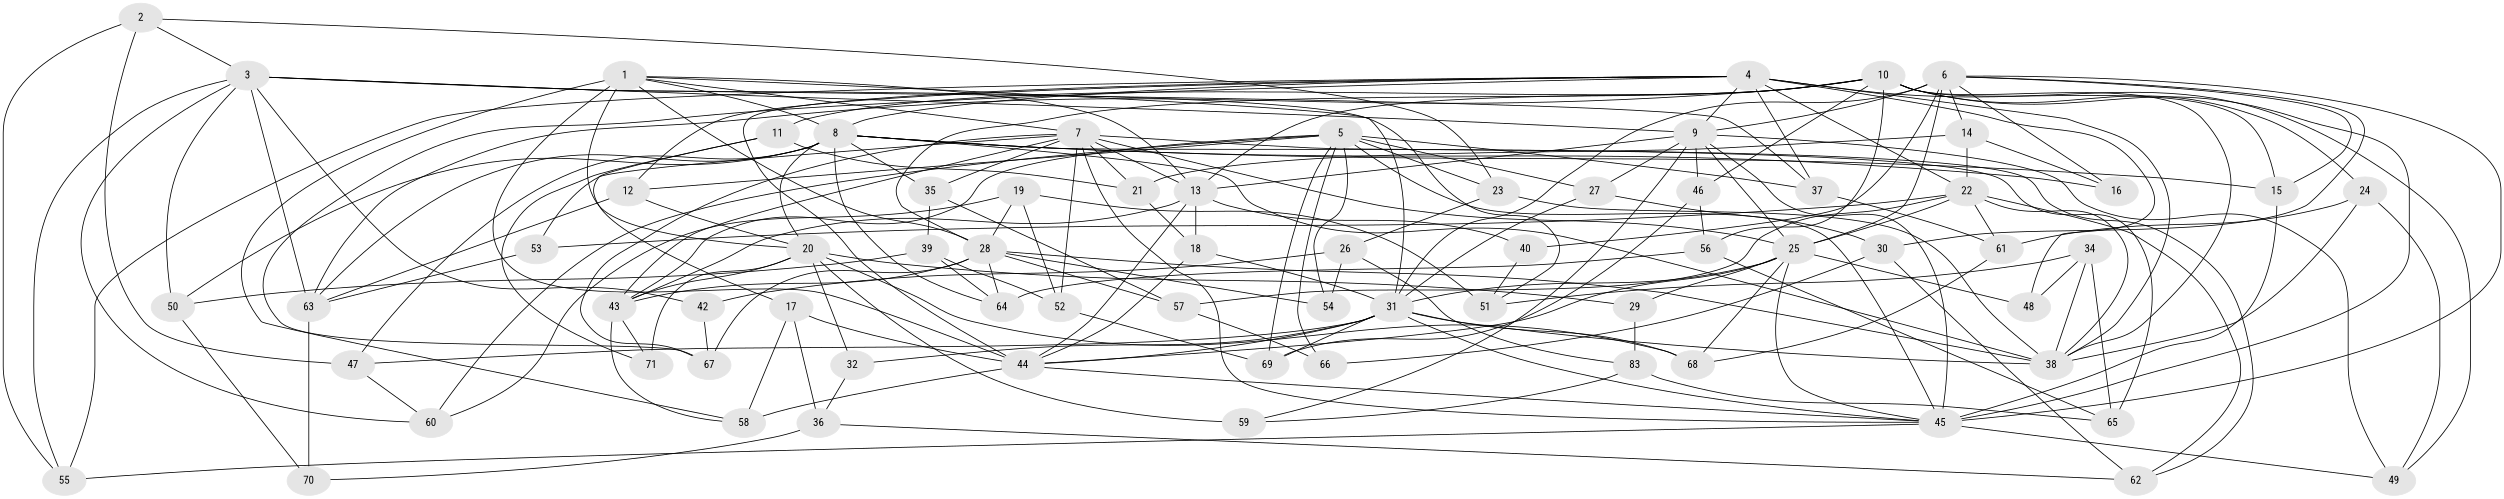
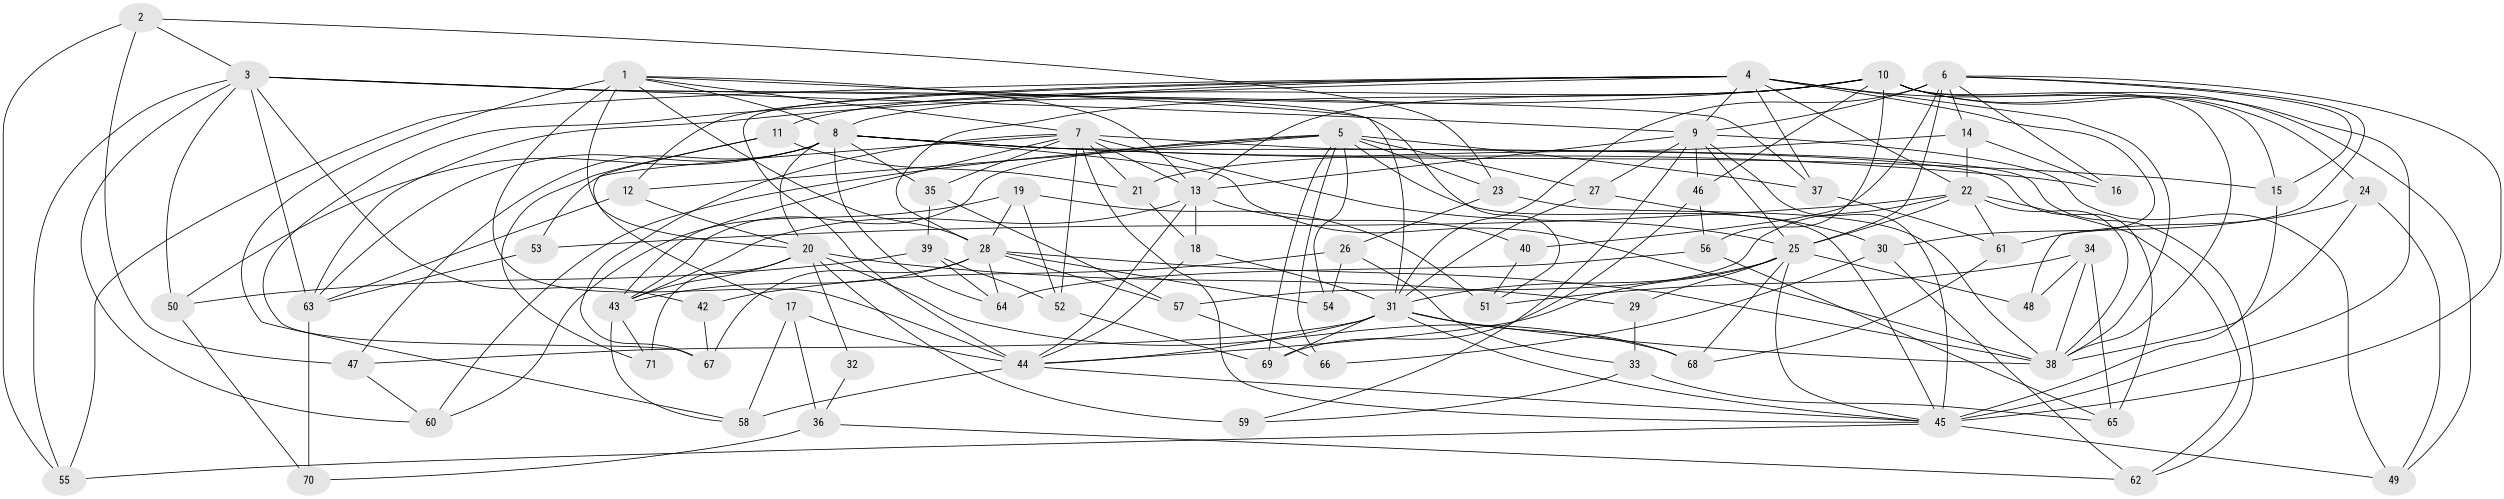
edge "31" -- "32": removed
node "83": label "83" -> "33"
